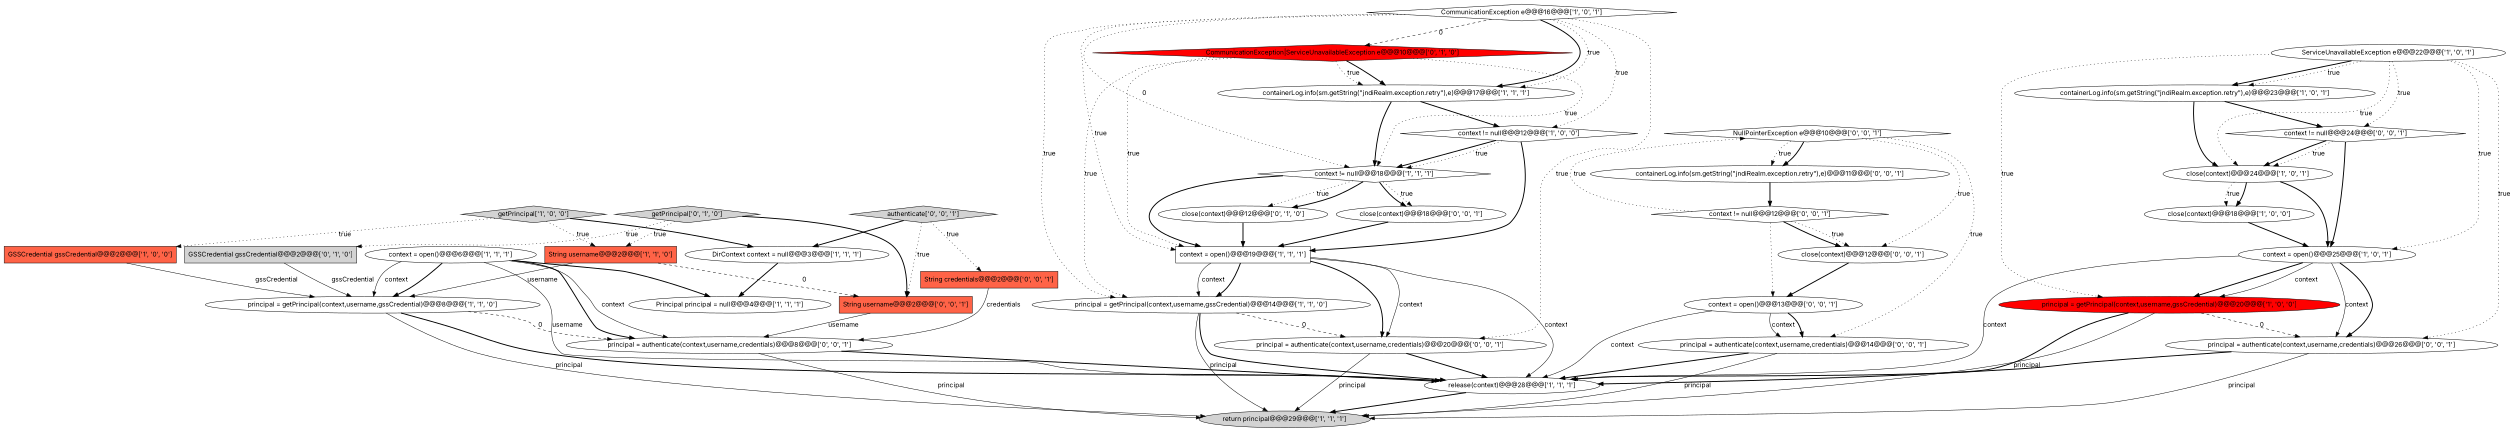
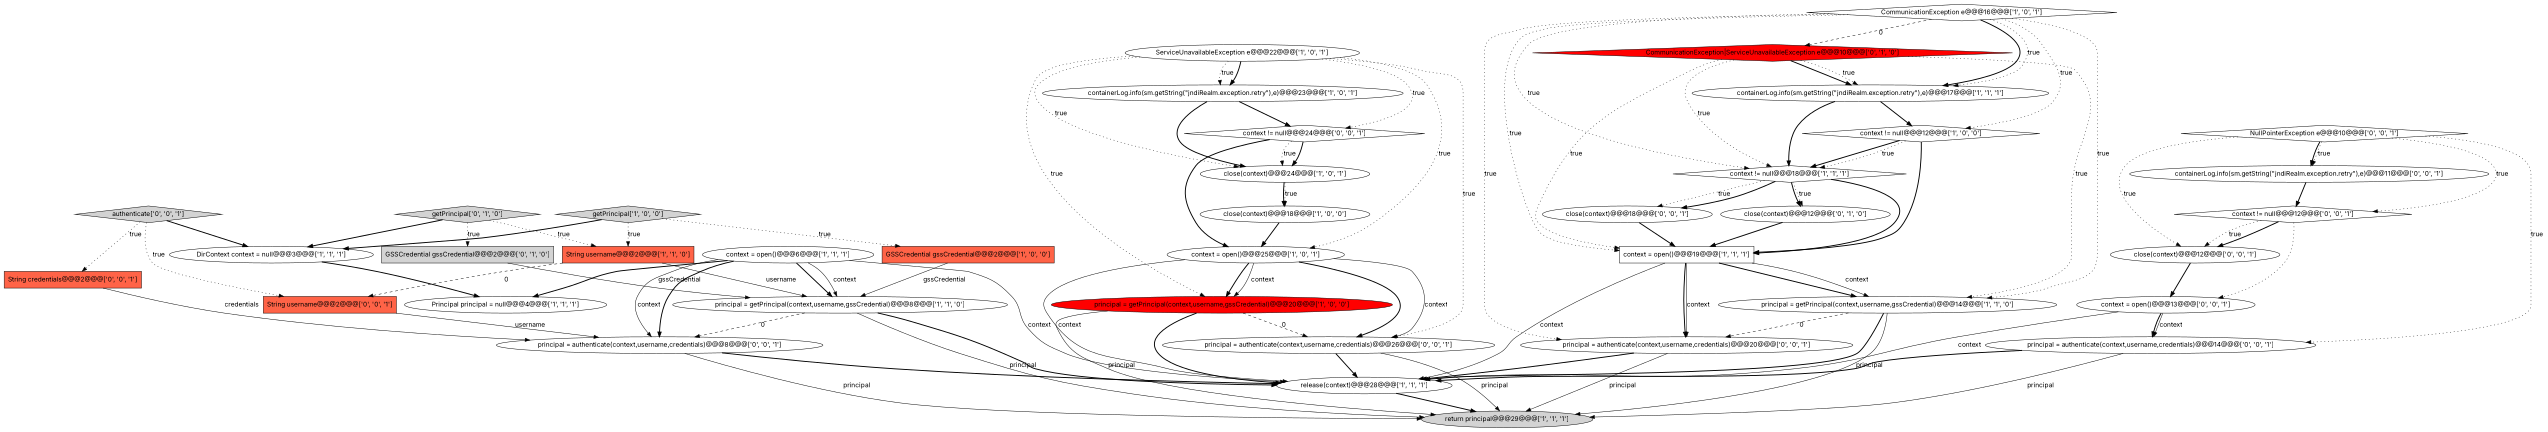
edge "CommunicationException e@@@16@@@['1', '0', '1']" -> "context != null@@@18@@@['1', '1', '1']": label "0" -> "true"
edge "context != null@@@12@@@['0', '0', '1']" -> "NullPointerException e@@@10@@@['0', '0', '1']": reversed
edge "close(context)@@@24@@@['1', '0', '1']" -> "context = open()@@@25@@@['1', '0', '1']": removed
edge "getPrincipal['0', '1', '0']" -> "String username@@@2@@@['0', '0', '1']": now "getPrincipal['0', '1', '0']" -> "DirContext context = null@@@3@@@['1', '1', '1']"
edge "context = open()@@@6@@@['1', '1', '1']" -> "release(context)@@@28@@@['1', '1', '1']": label "username" -> "context"
